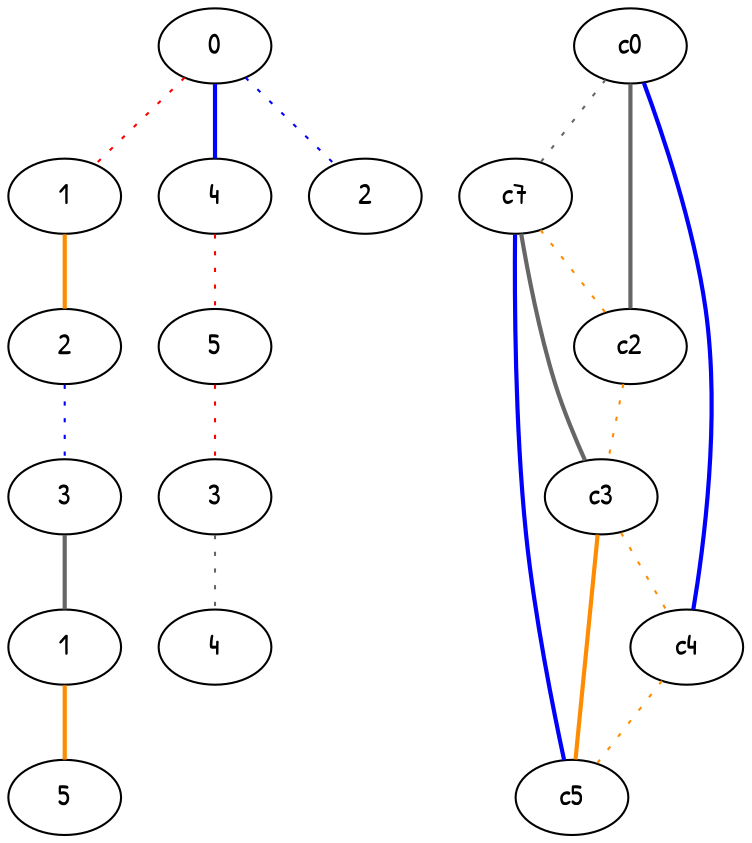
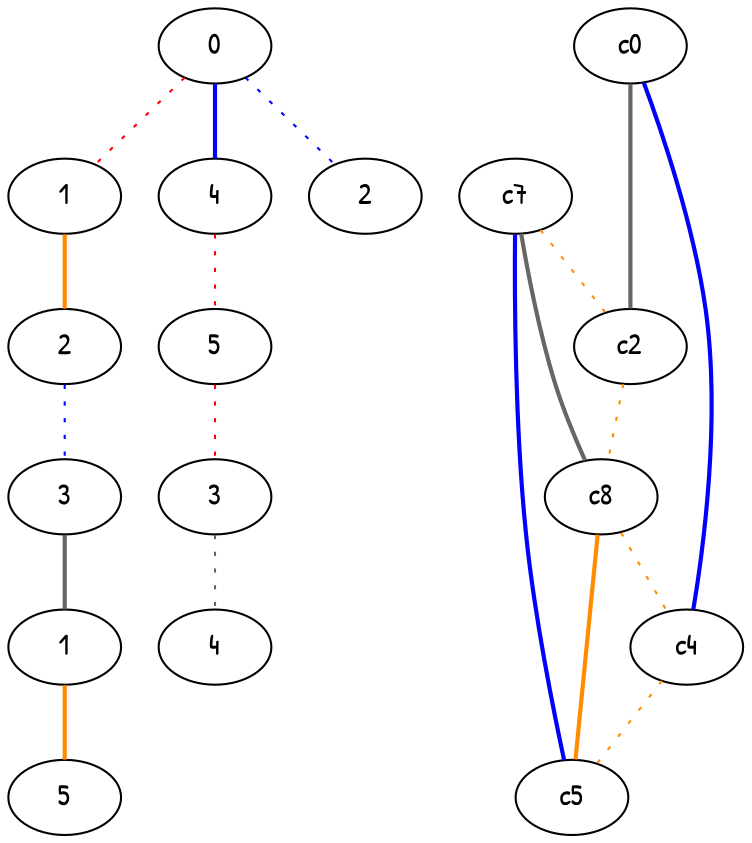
edge "c0" -- "c7": removed
node "c3": label "c3" -> "c8"
